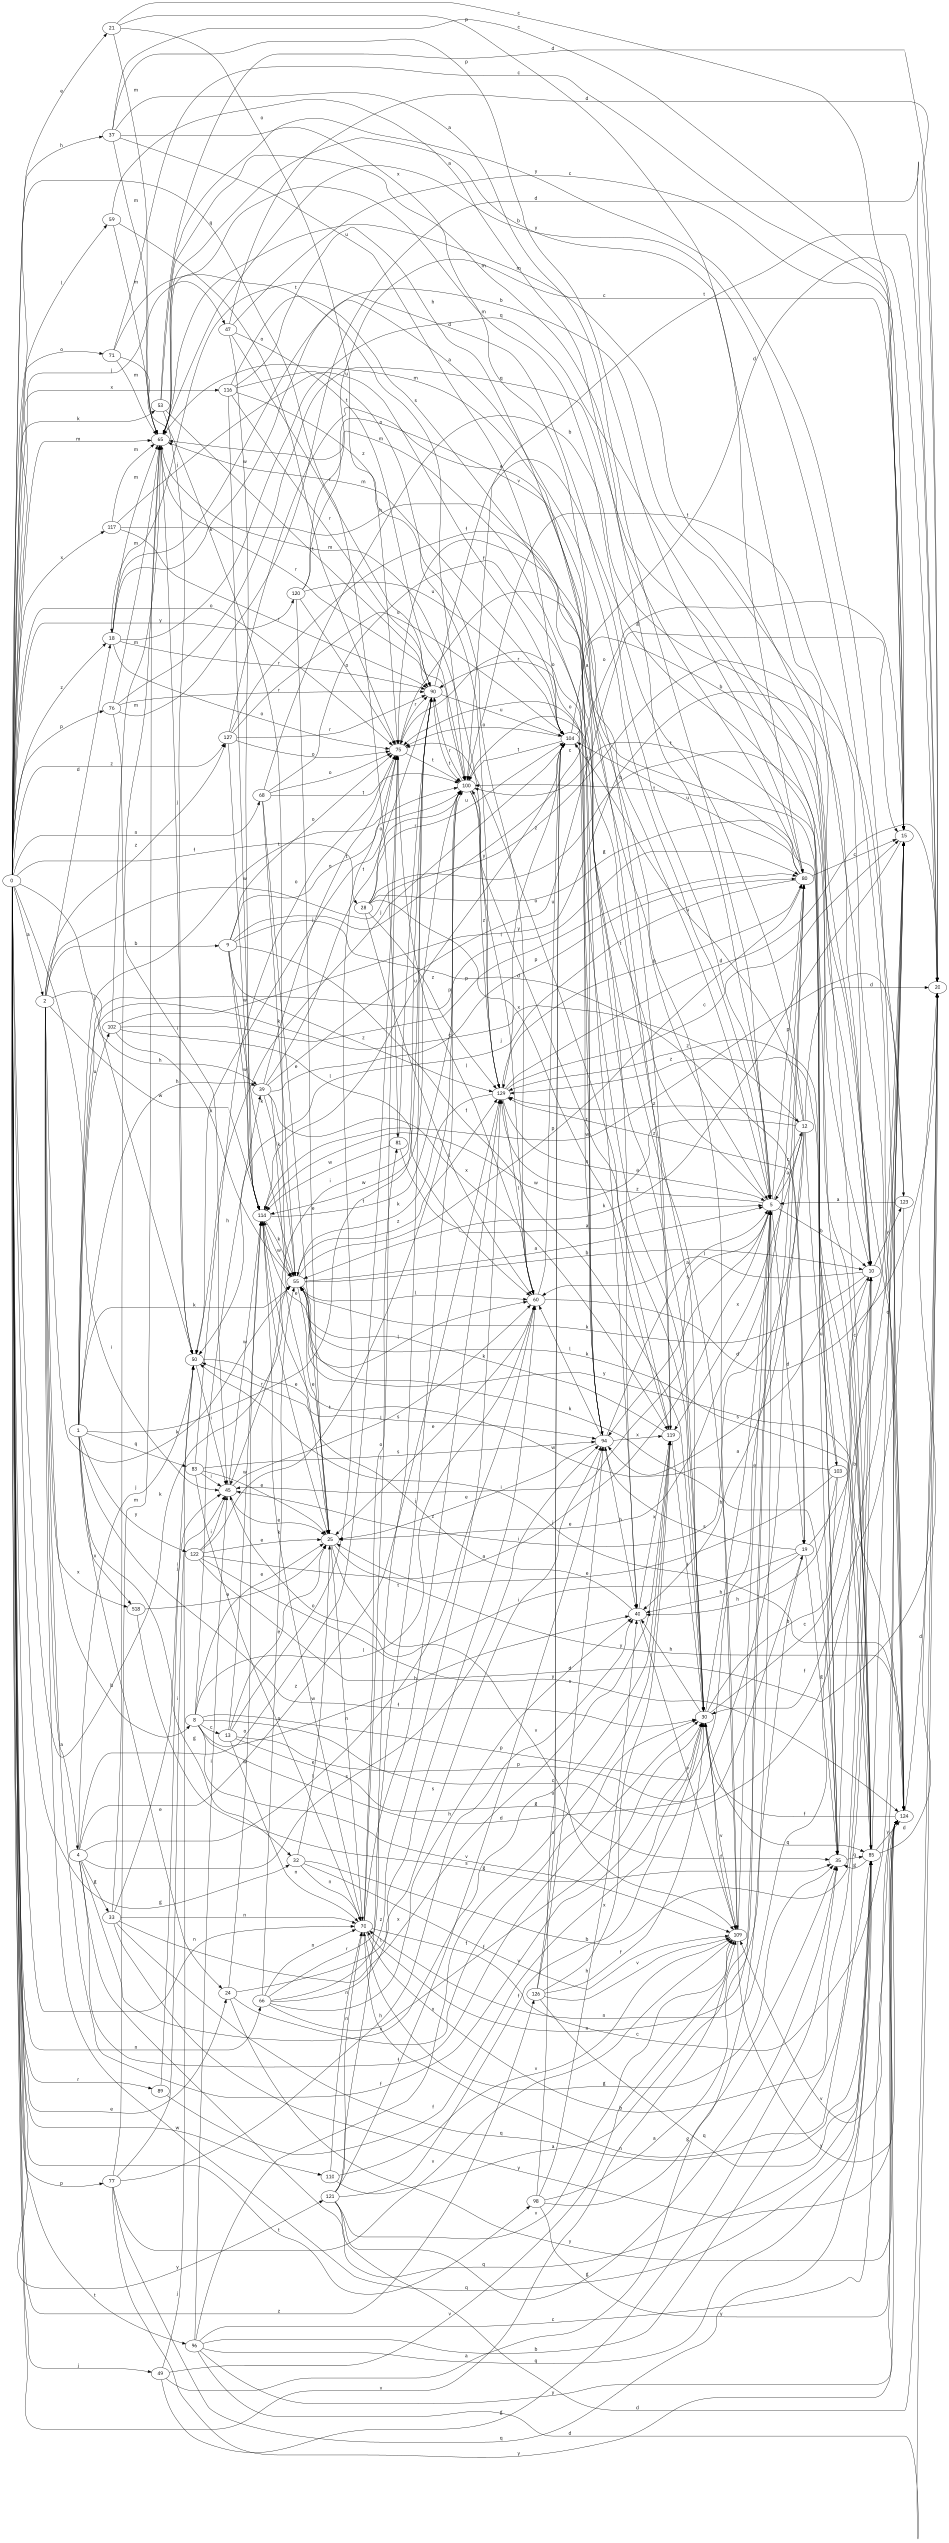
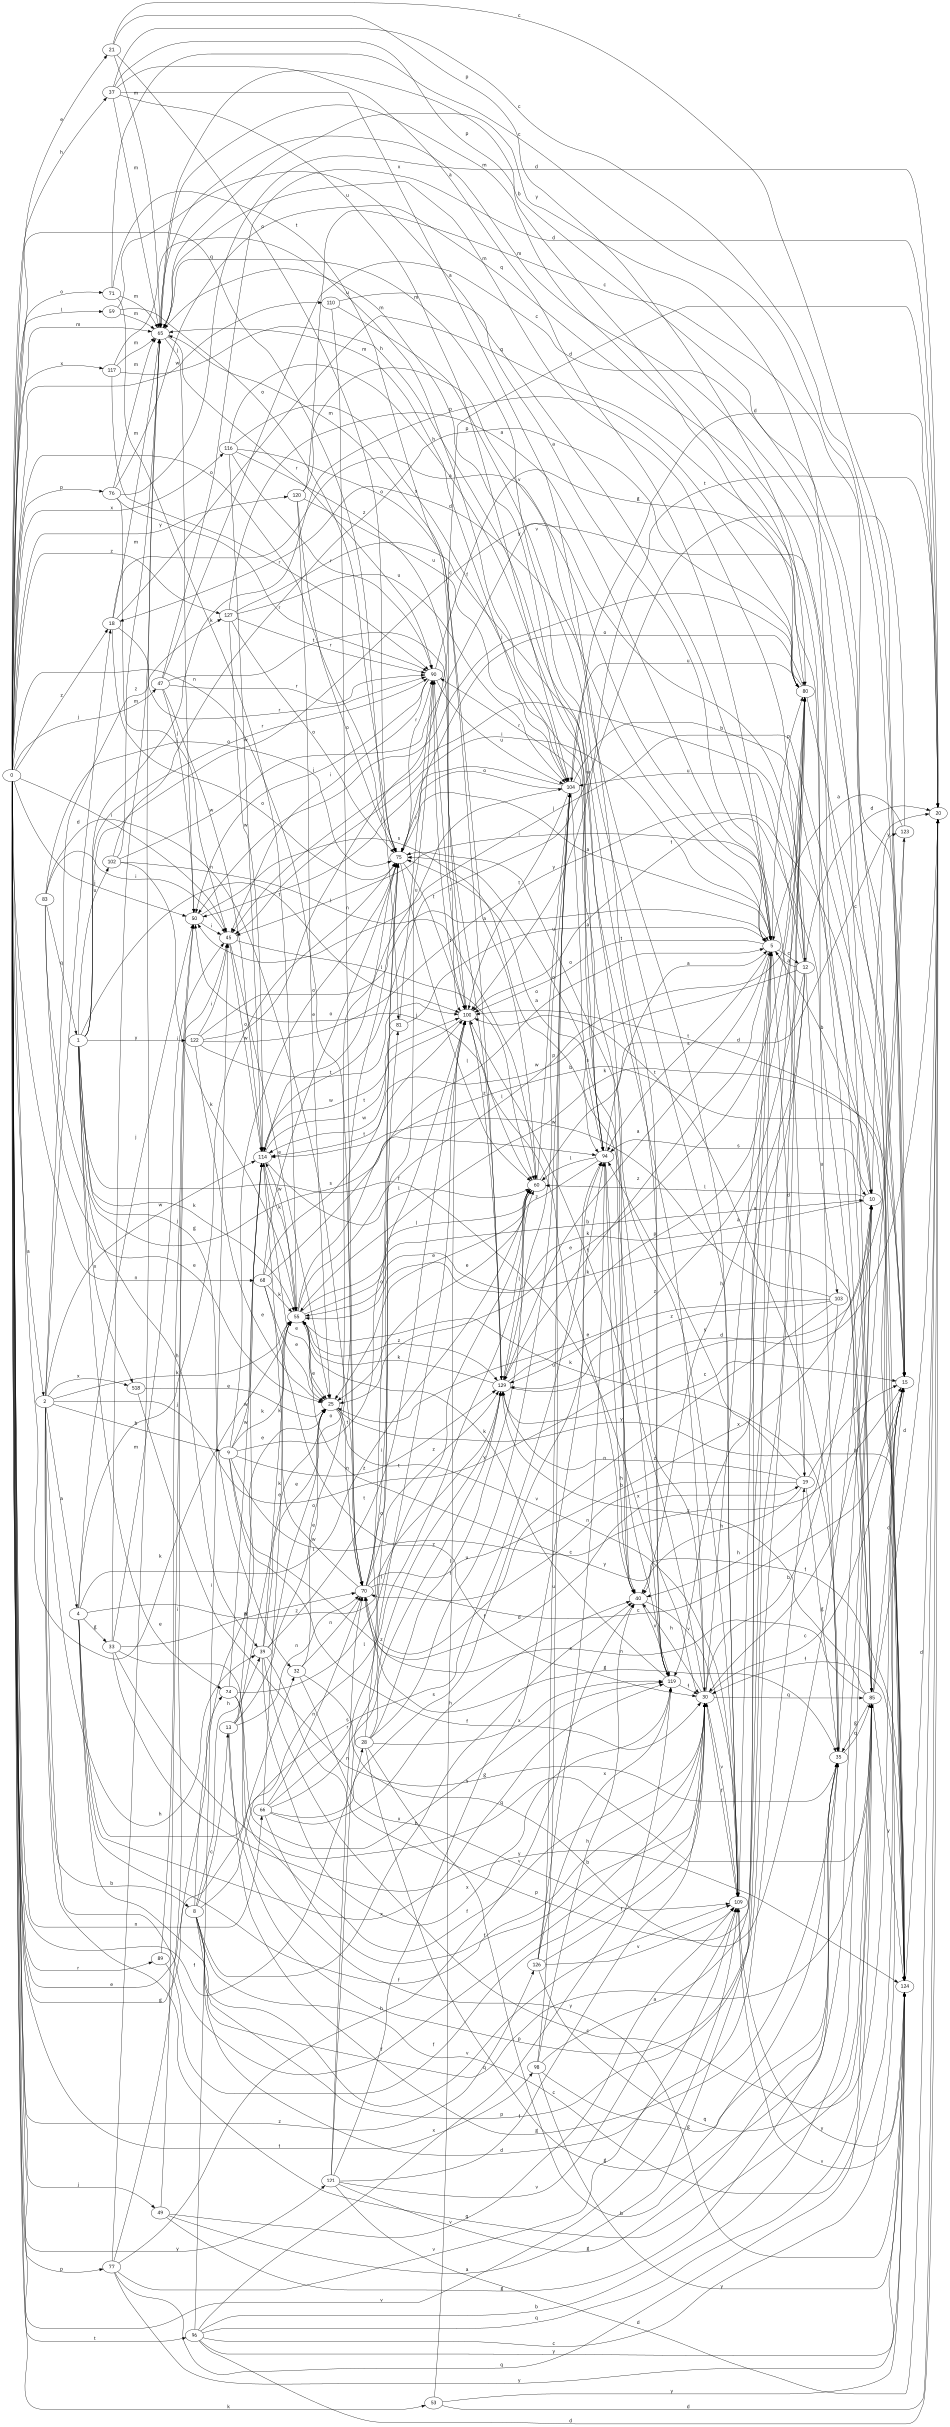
edge "18" -> "10": removed, label "b"
edge "53" -> "50": now "47" -> "50"
edge "1" -> "83": reversed
